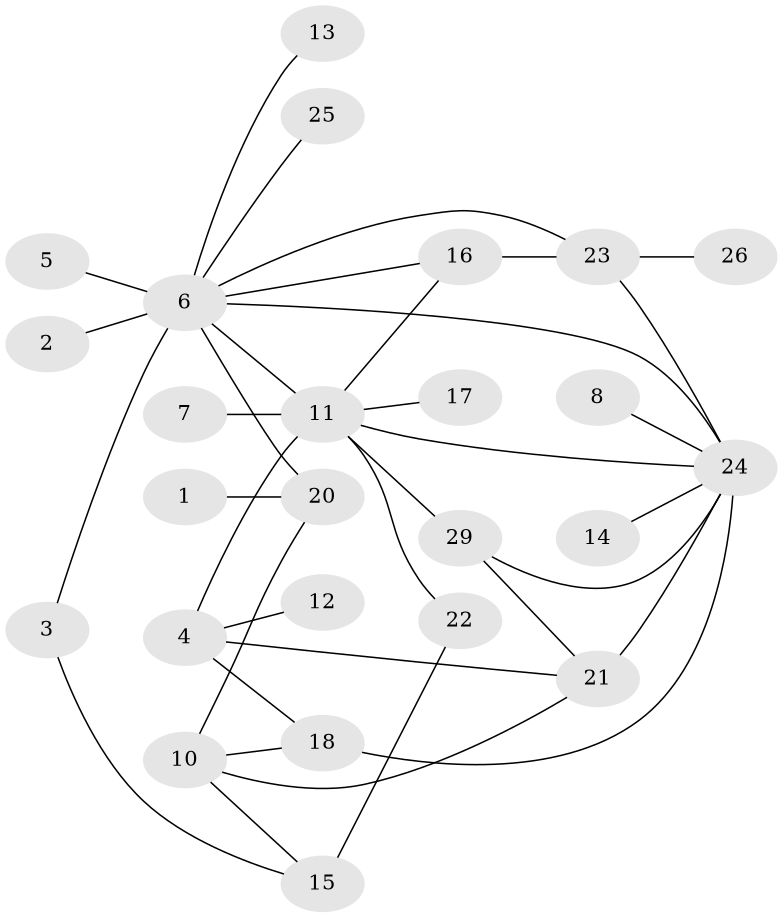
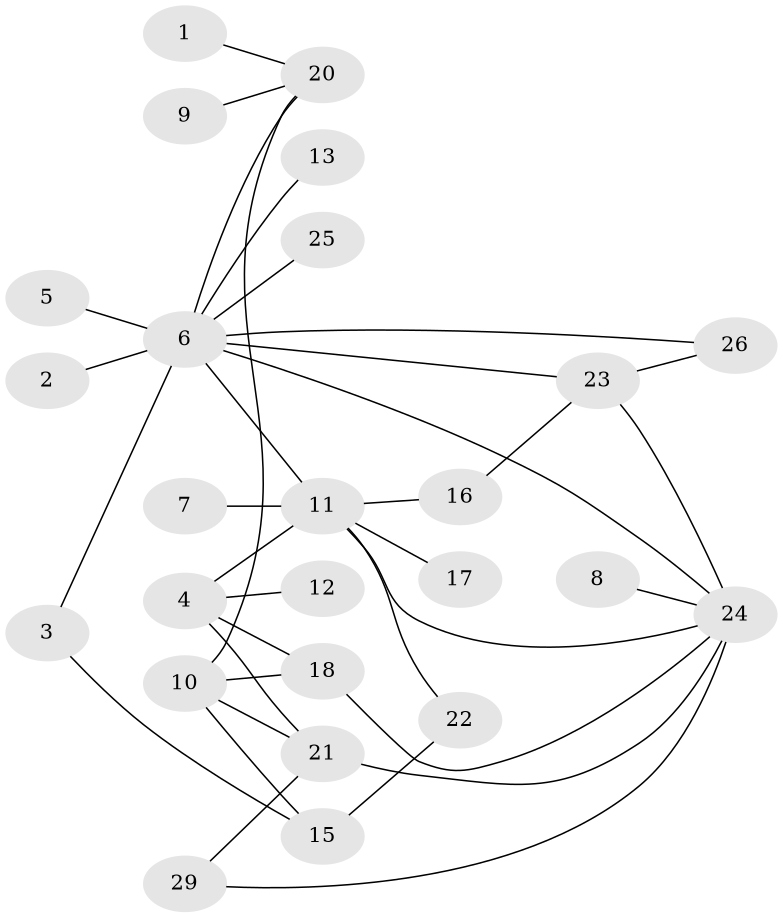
node "9": added
edge "16" -- "6": now "26" -- "6"
edge "11" -- "29": removed
node "14": removed
